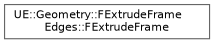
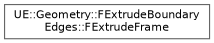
node "UE::Geometry::FExtrudeFrame Edges::FExtrudeFrame": label "UE::Geometry::FExtrudeFrame Edges::FExtrudeFrame" -> "UE::Geometry::FExtrudeBoundary Edges::FExtrudeFrame"
